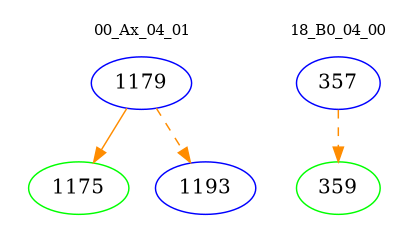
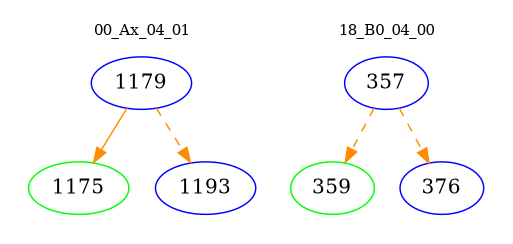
node "376": added
